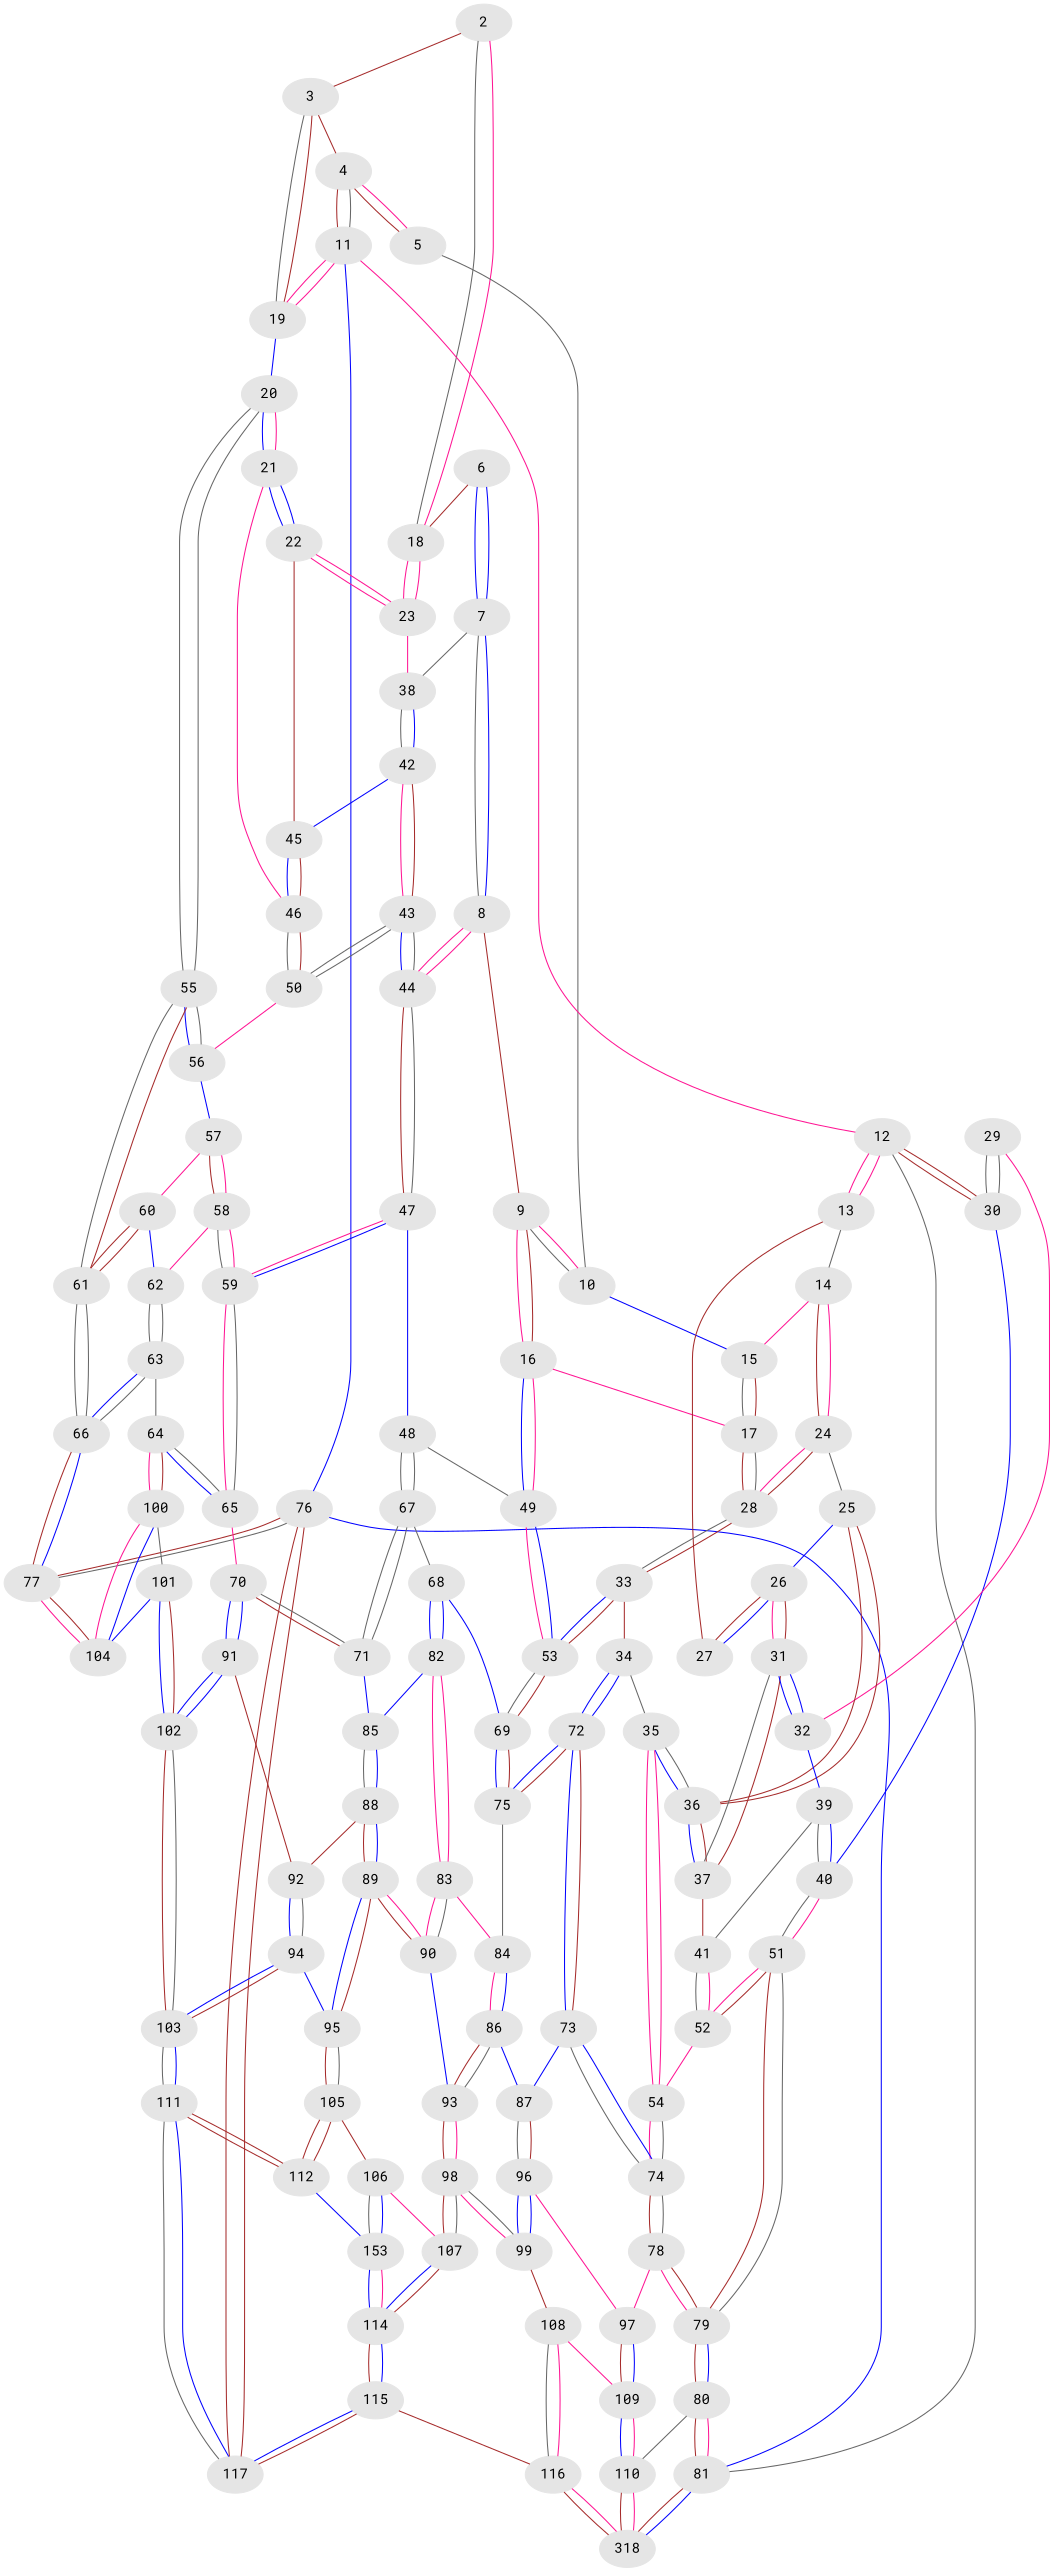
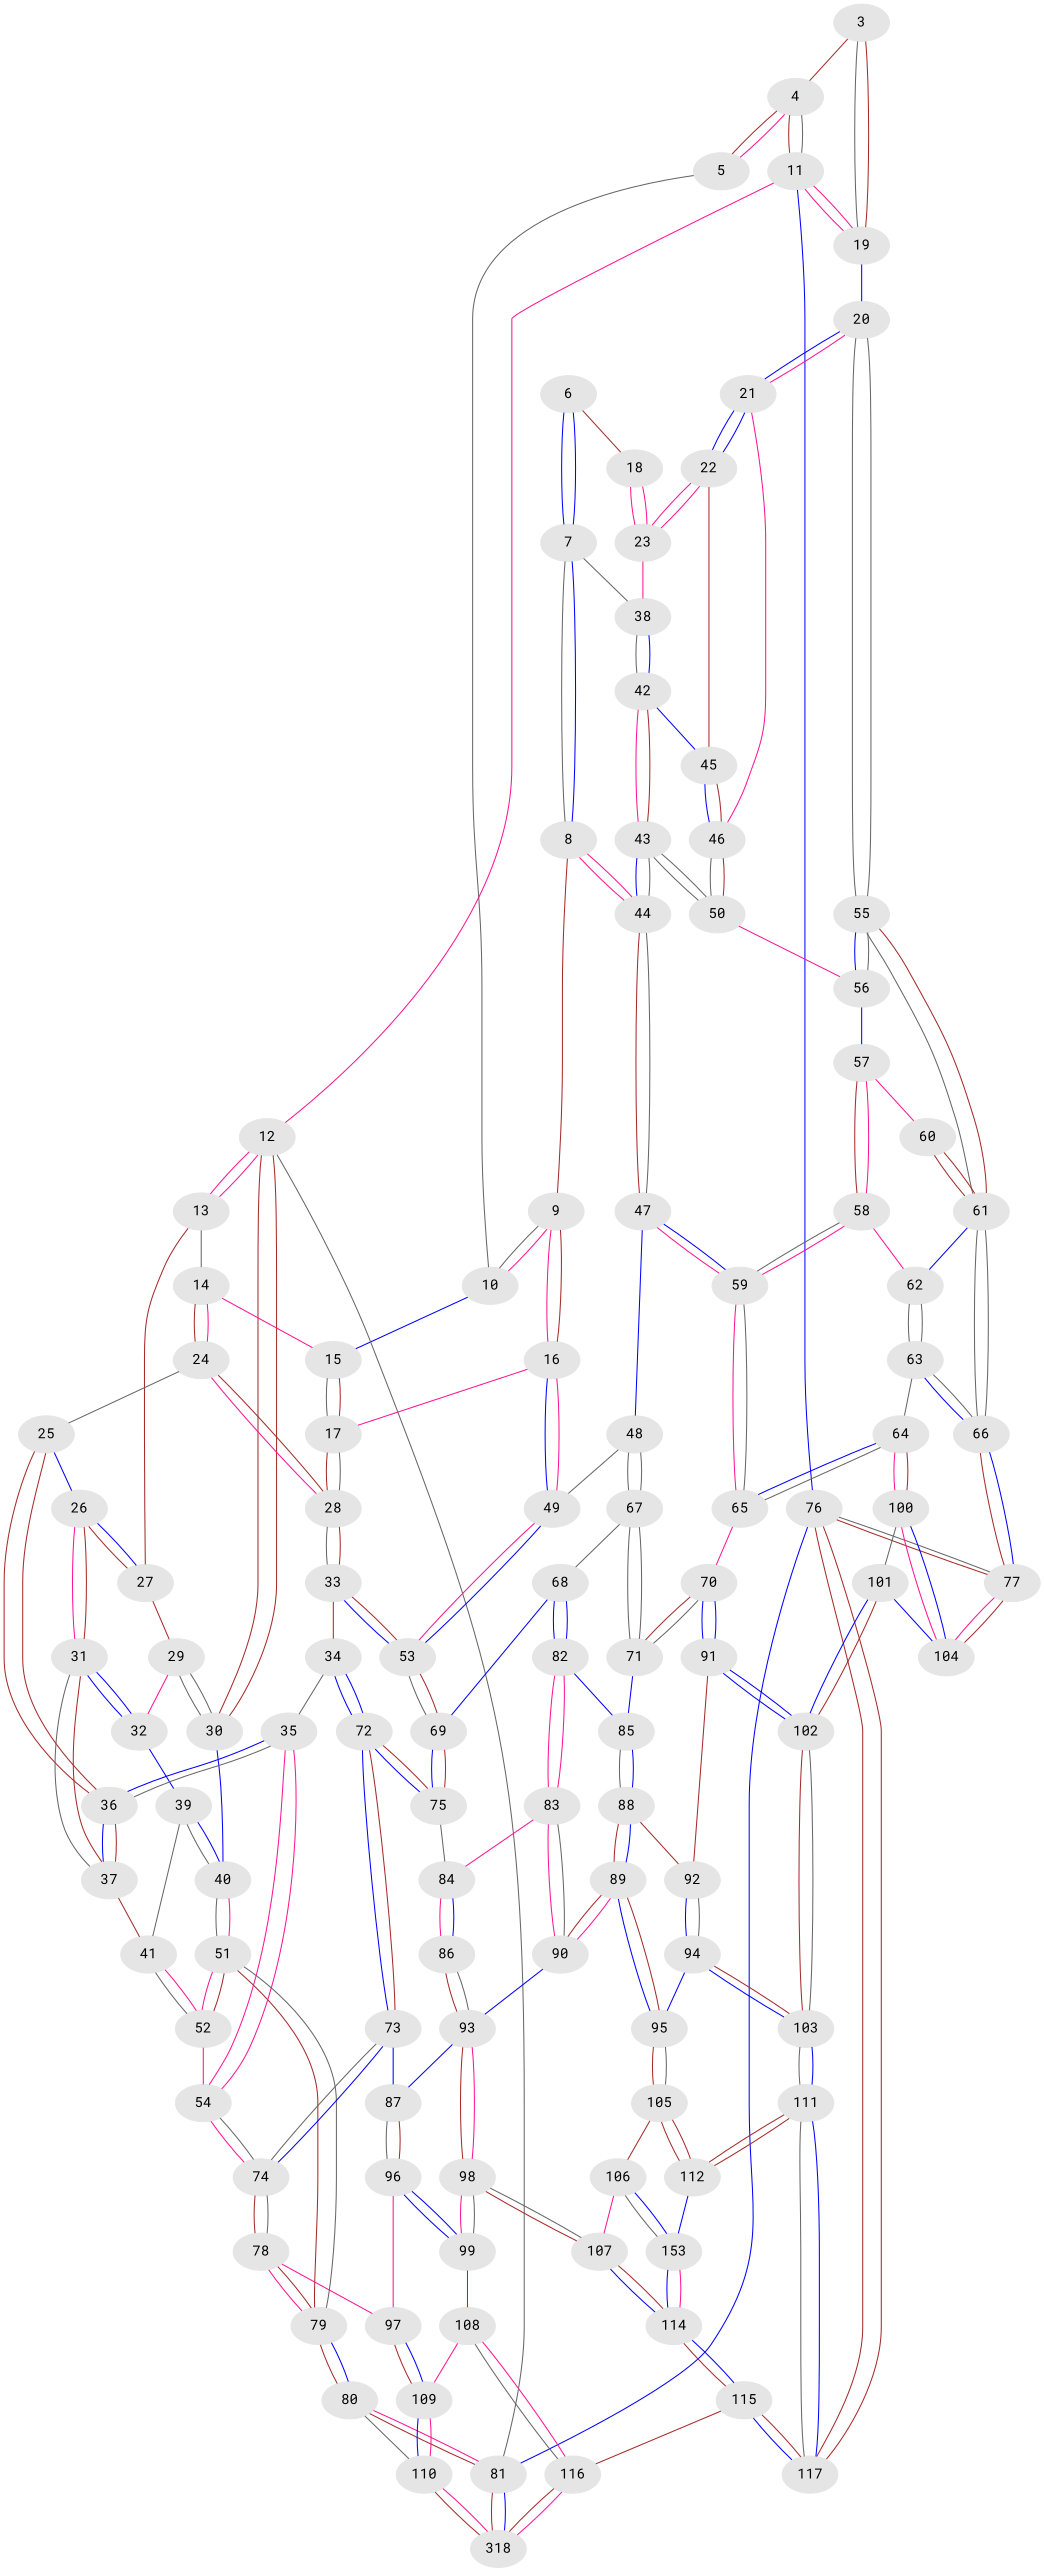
node "2": removed
edge "60" -- "62": now "61" -- "62"
edge "27" -- "29": added
edge "86" -- "87": now "93" -- "87"
